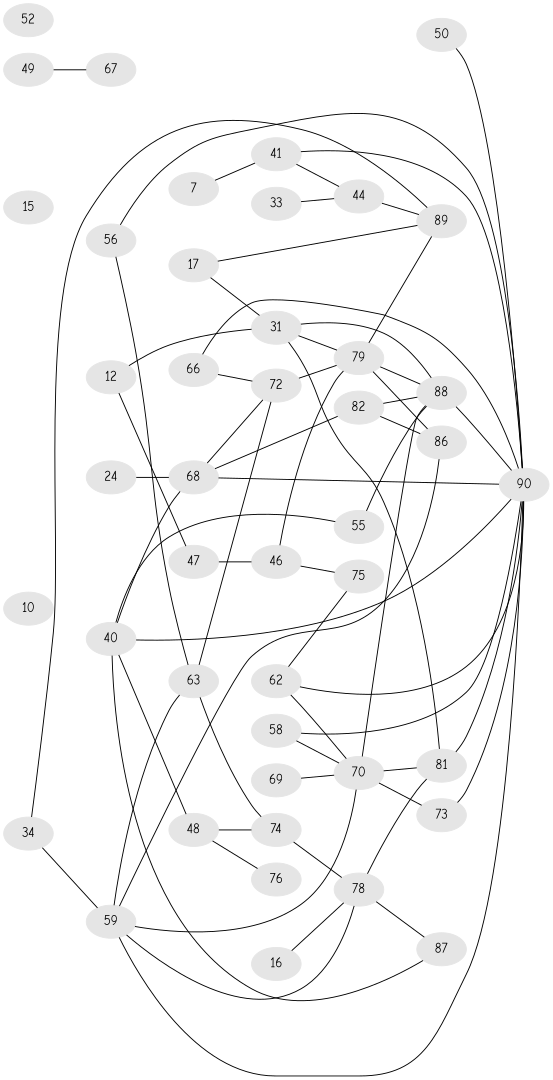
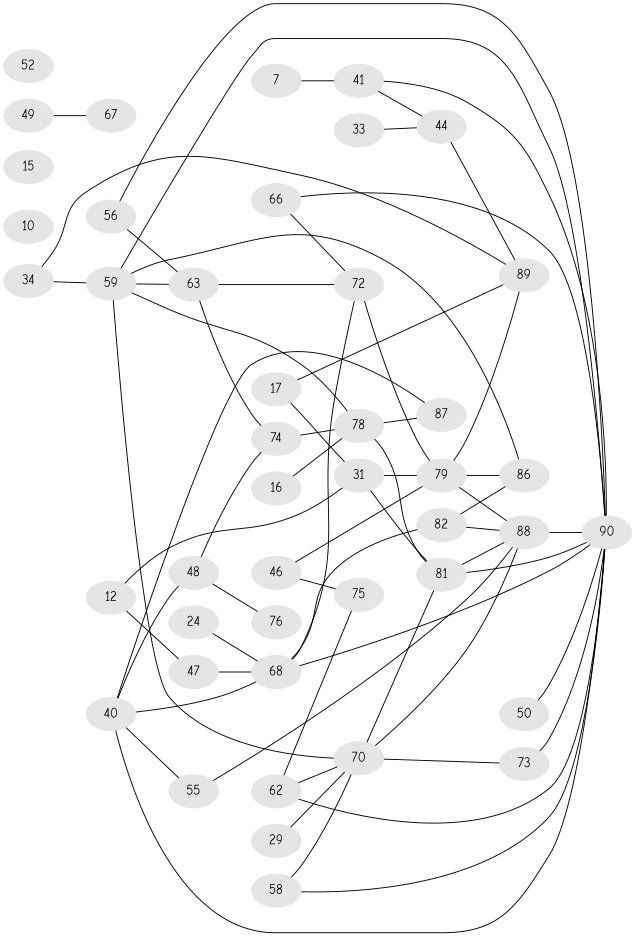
edge "31" -- "88": now "81" -- "88"
edge "47" -- "46": now "47" -- "68"
node "69": label "69" -> "29"
